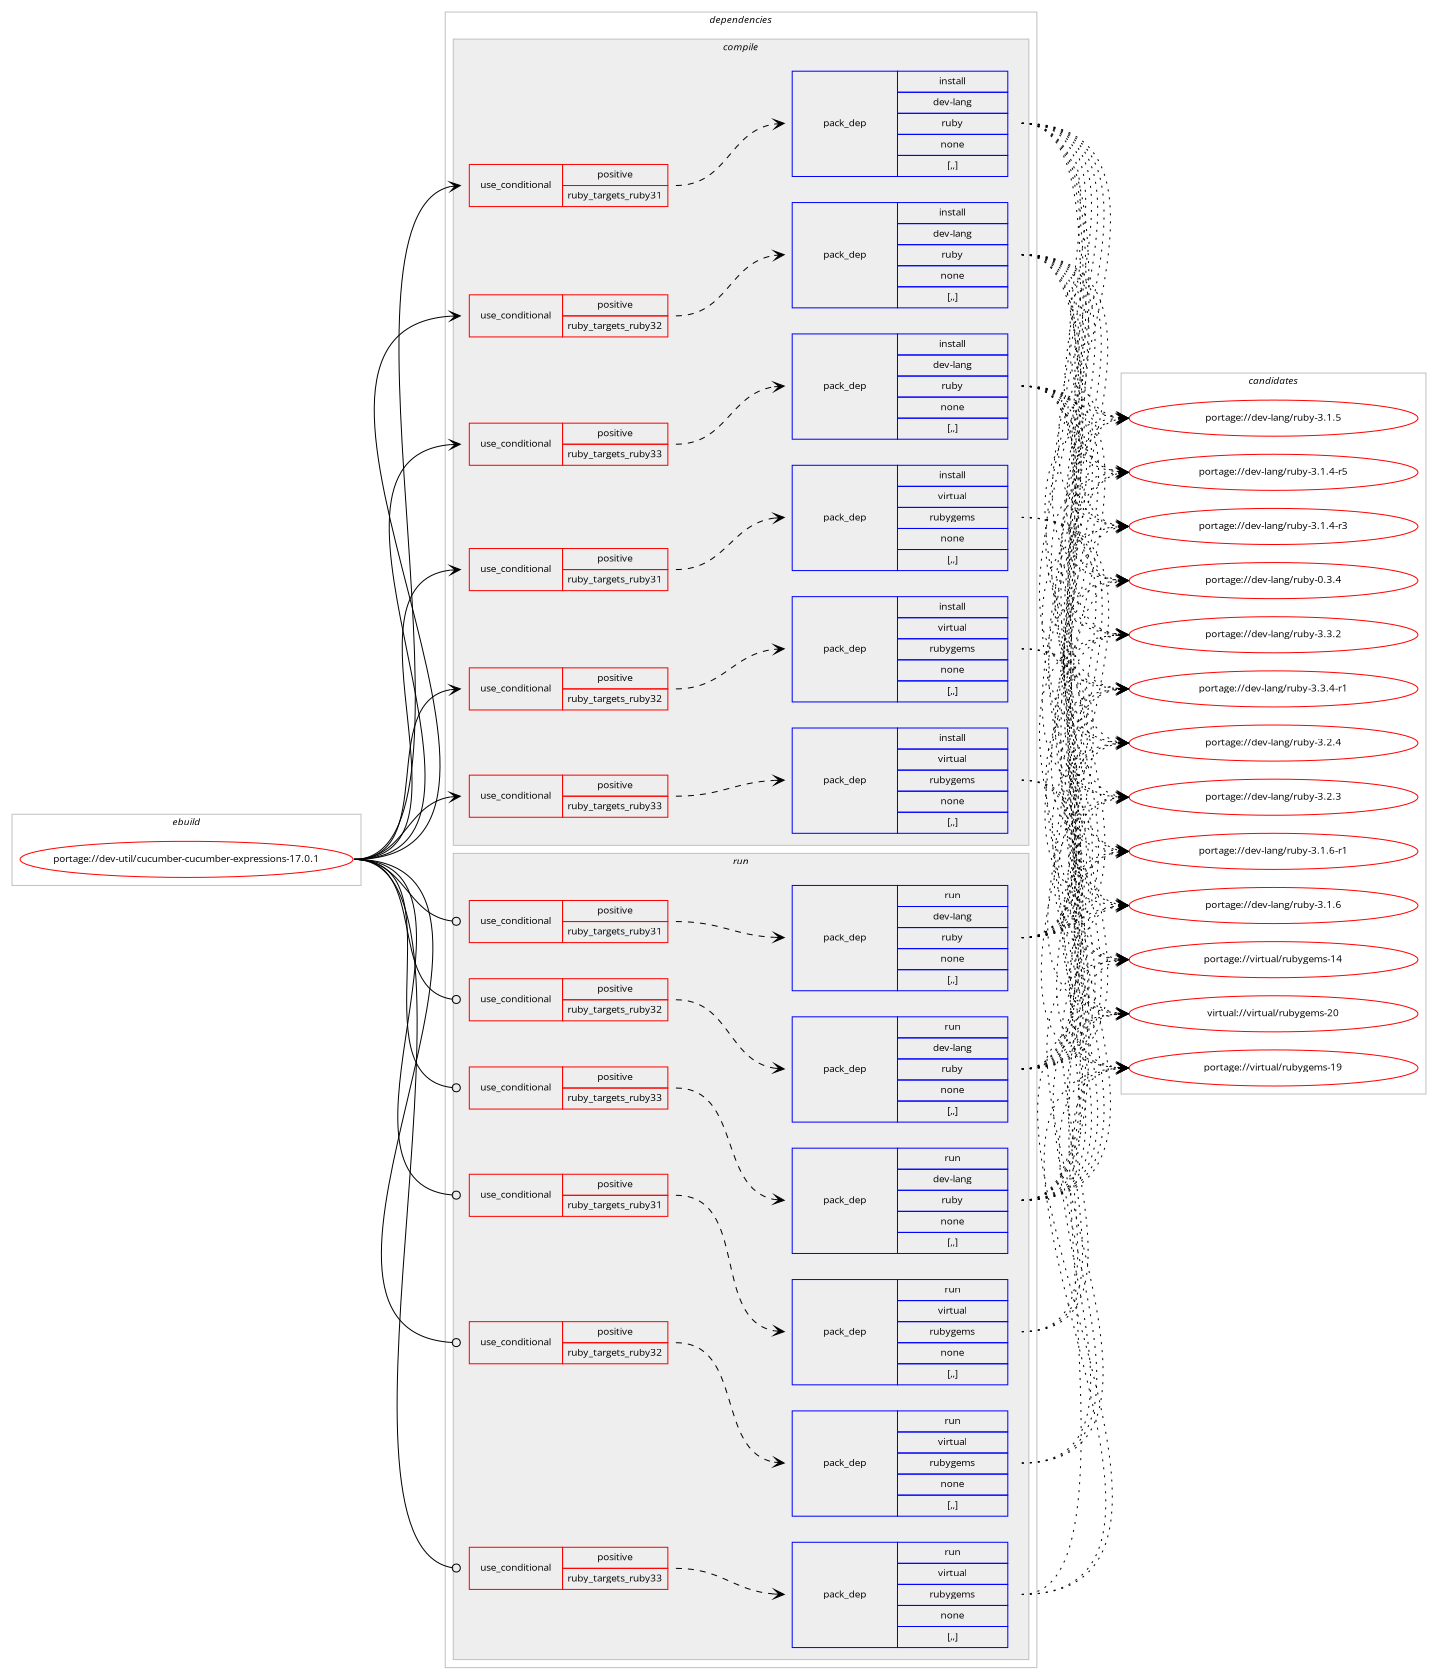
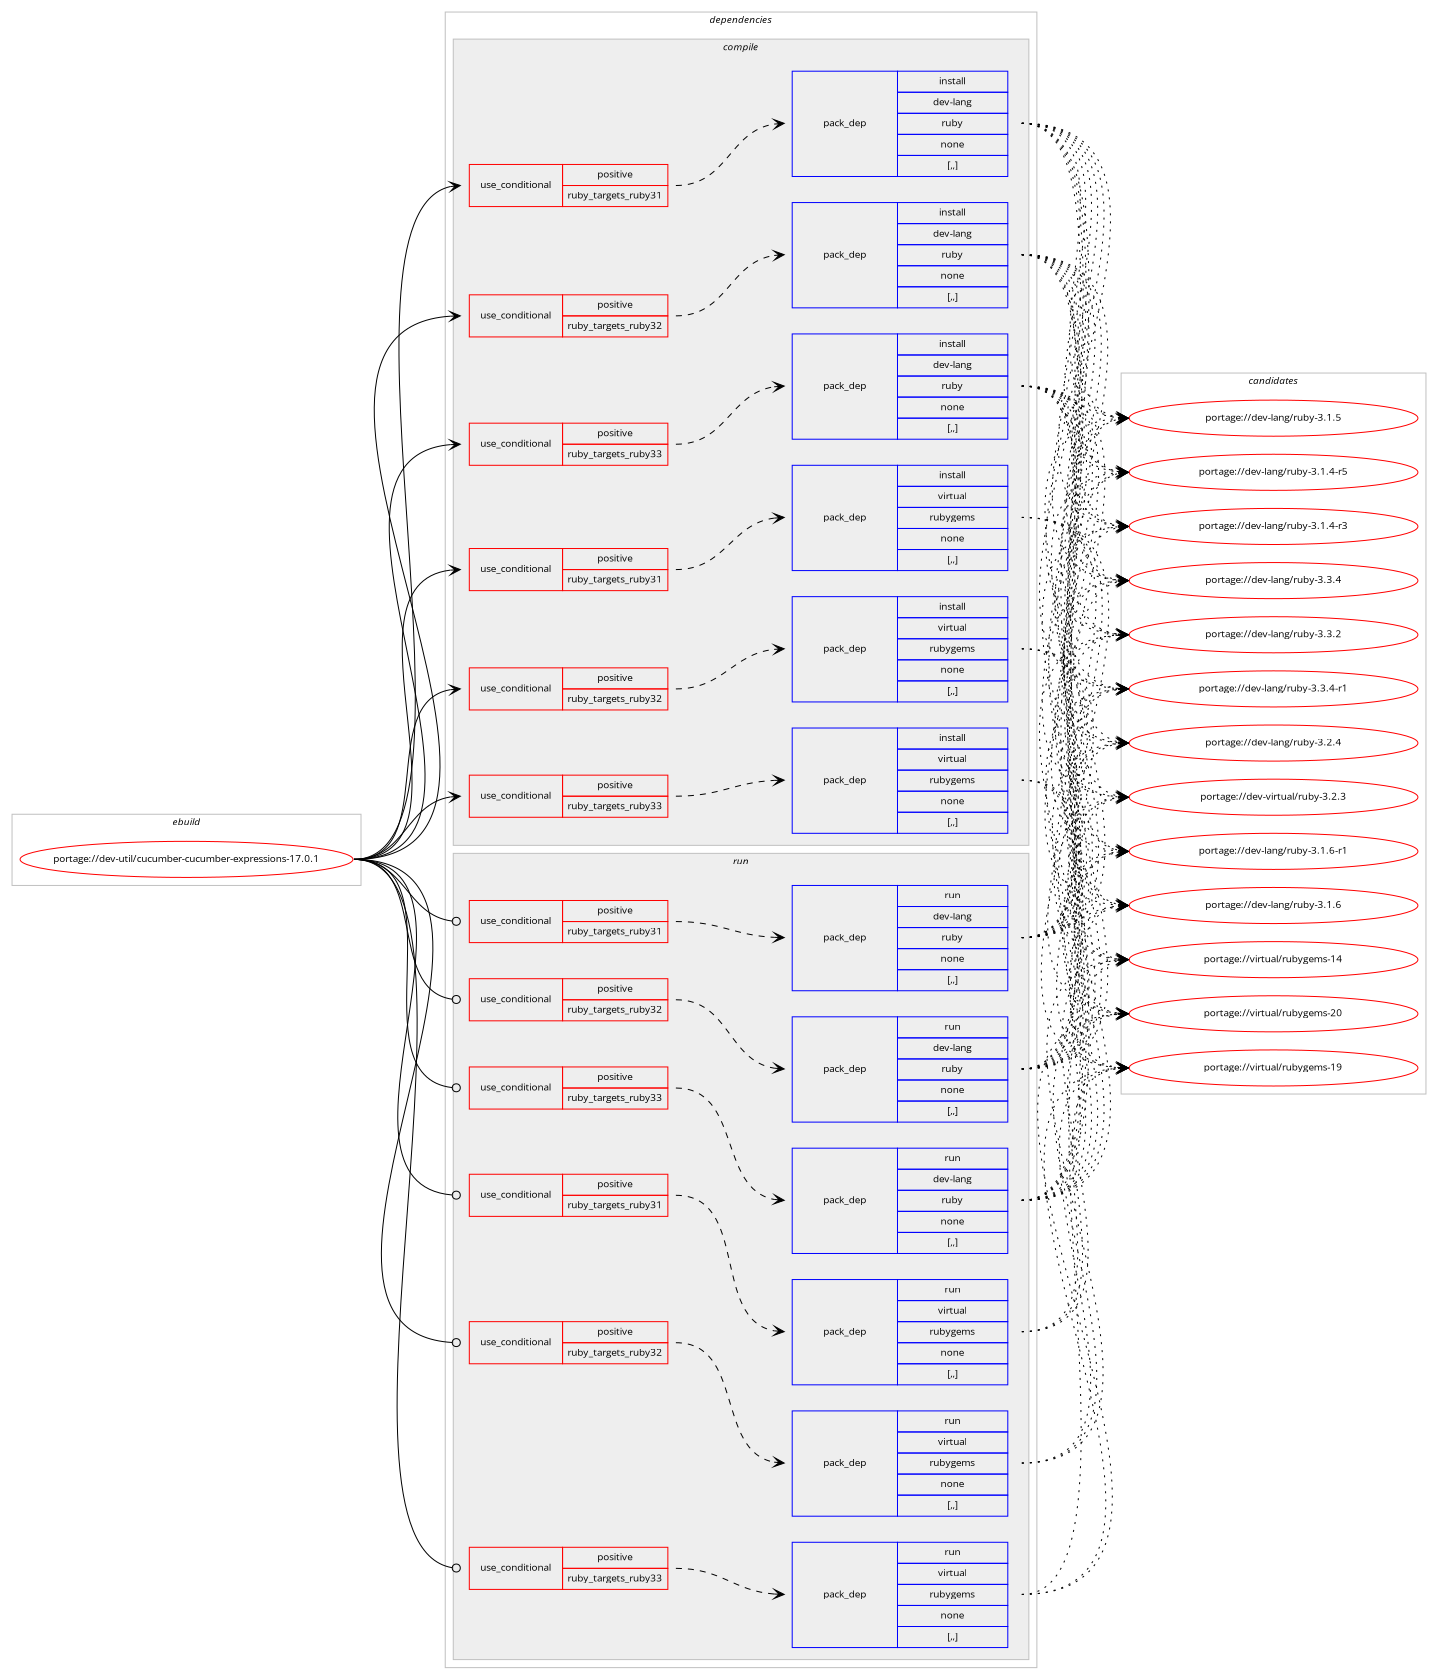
node "portage://dev-lang/ruby-0.3.4": label "portage://dev-lang/ruby-0.3.4" -> "portage://dev-lang/ruby-3.3.4"
node "portage://dev-lang/ruby-3.2.3": label "portage://dev-lang/ruby-3.2.3" -> "portage://dev-virtual/ruby-3.2.3"
node "virtual://virtual/rubygems-20": label "virtual://virtual/rubygems-20" -> "portage://virtual/rubygems-20"
